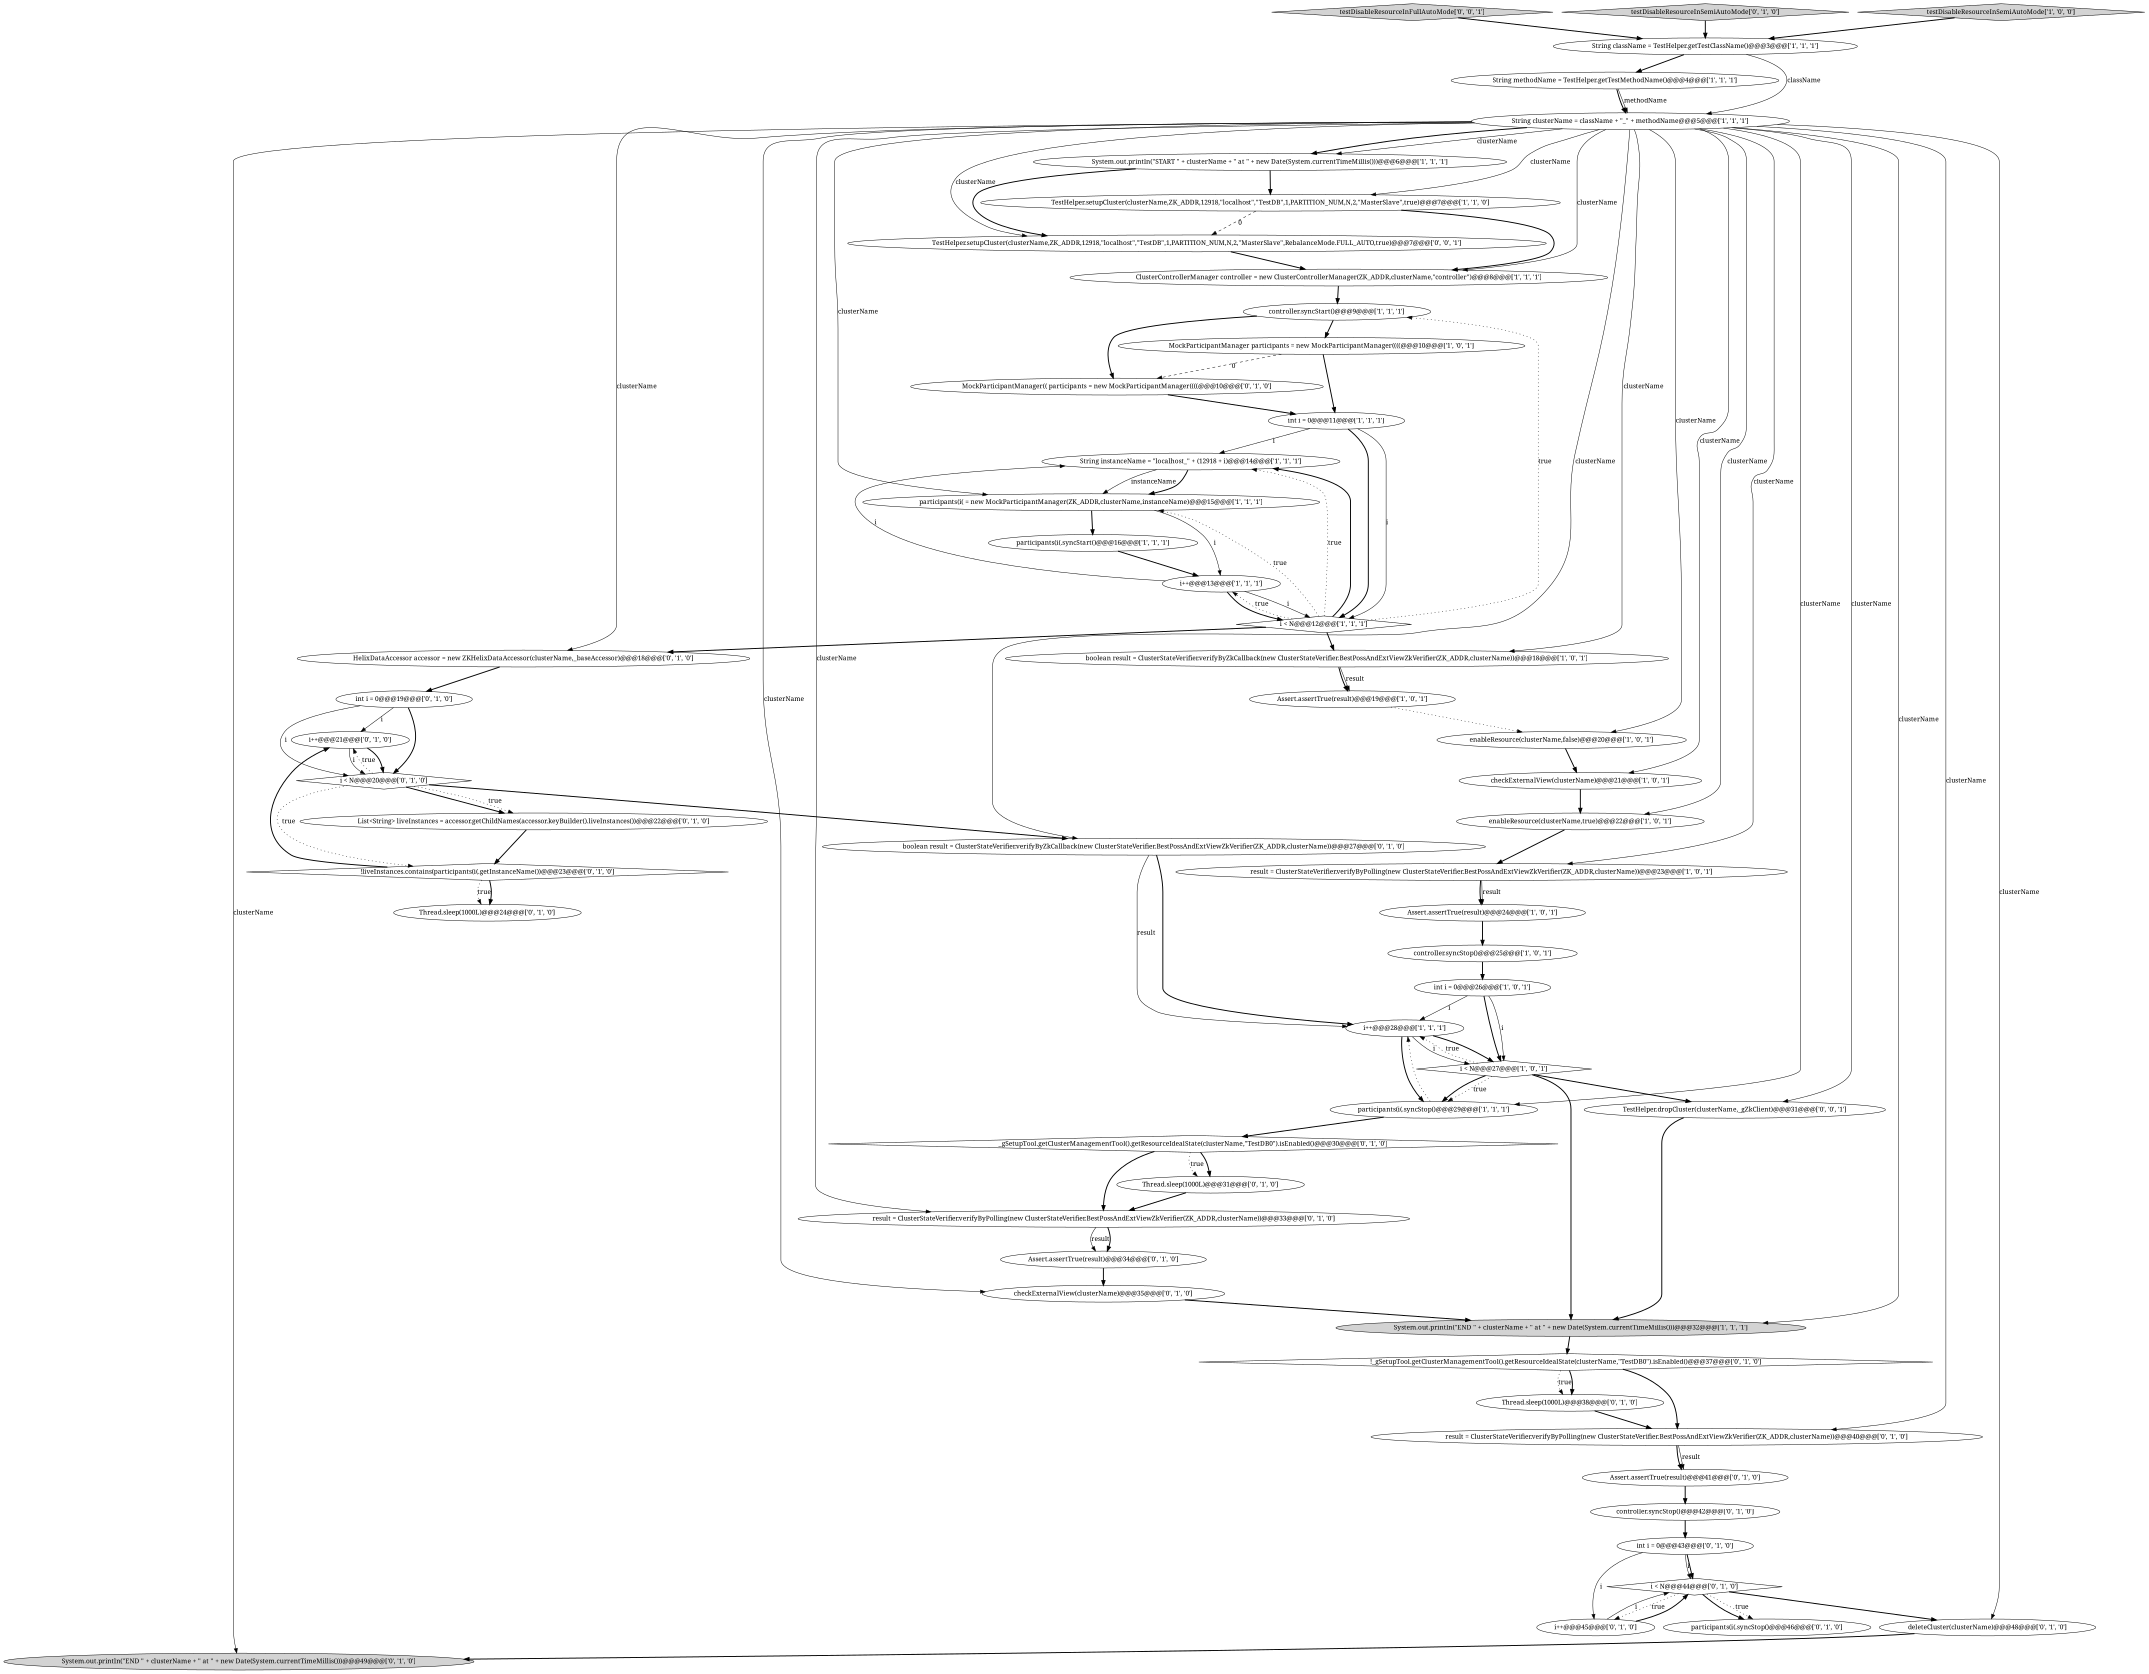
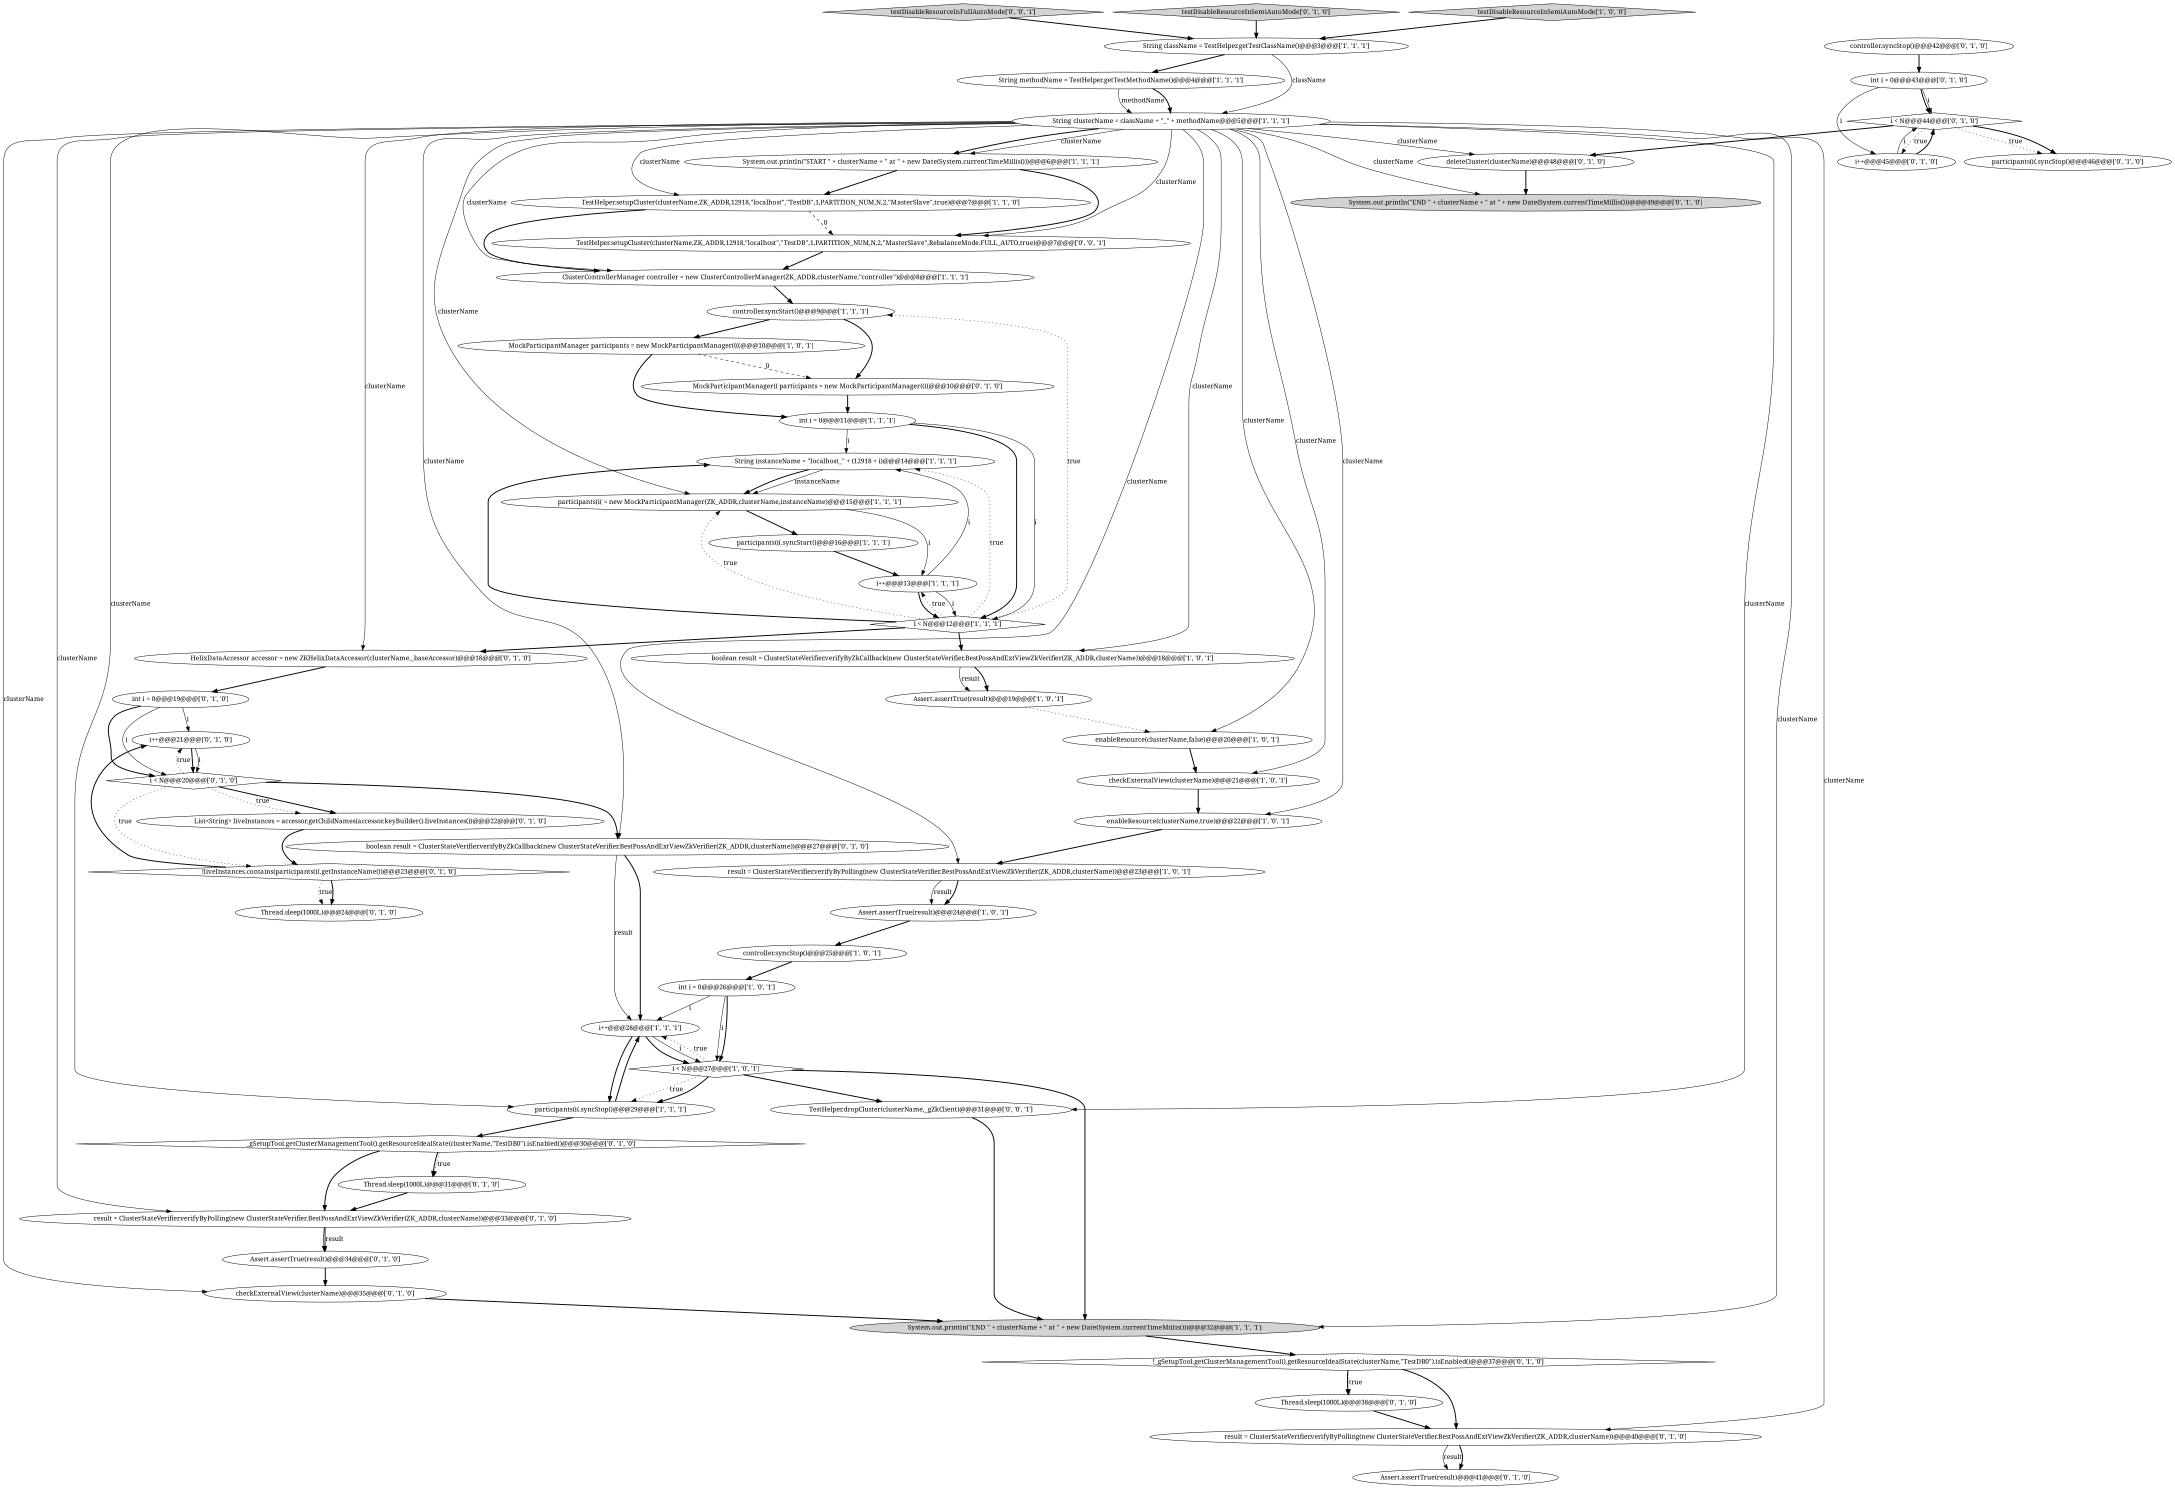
edge "participants(i(.syncStop()@@@29@@@['1', '1', '1']" -> "i++@@@28@@@['1', '1', '1']": style dotted -> bold
edge "Assert.assertTrue(result)@@@41@@@['0', '1', '0']" -> "controller.syncStop()@@@42@@@['0', '1', '0']": removed
